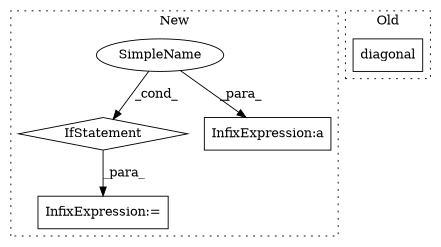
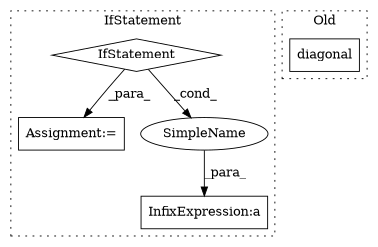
cluster "New": label "New" -> "IfStatement"
edge "SimpleName" -> "IfStatement": reversed
node "InfixExpression:=": label "InfixExpression:=" -> "Assignment:="
